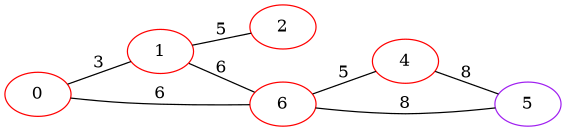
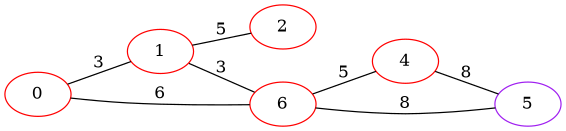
edge "1" -- "6": label "6" -> "3"
